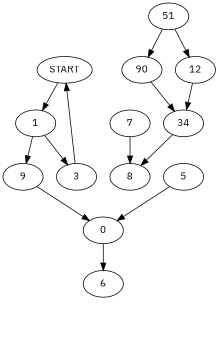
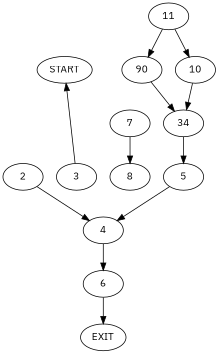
node "51": label "51" -> "11"
node "12": label "12" -> "10"
node "1": removed
edge "34" -> "8": now "34" -> "5"
node "9": label "9" -> "2"
node "0": label "0" -> "4"
node "EXIT": added
